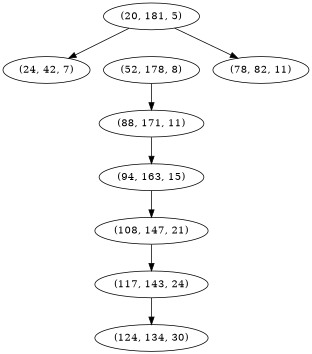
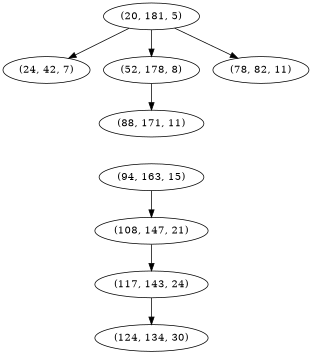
edge "(20, 181, 5)" -> "(52, 178, 8)": added
edge "(88, 171, 11)" -> "(94, 163, 15)": removed
